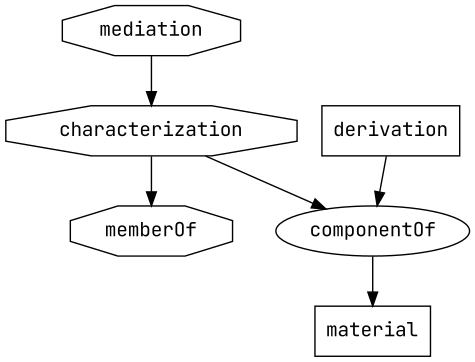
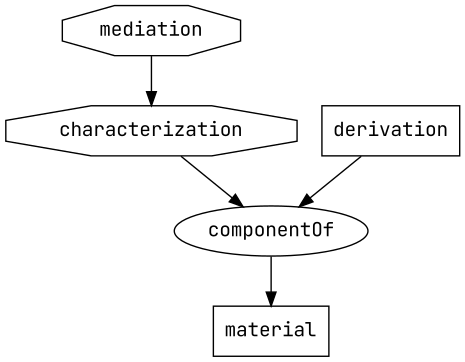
node "memberOf": removed
